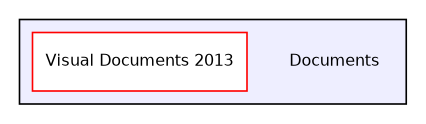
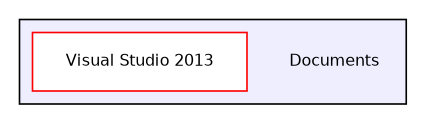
node "Visual Documents 2013": label "Visual Documents 2013" -> "Visual Studio 2013"
